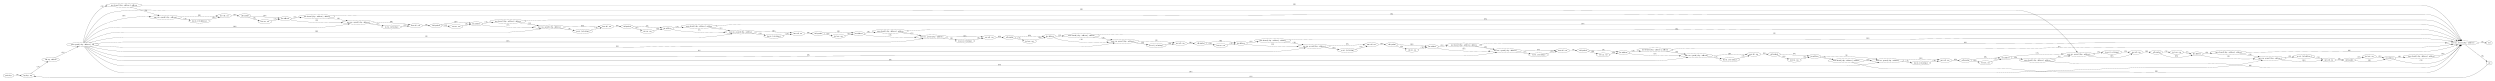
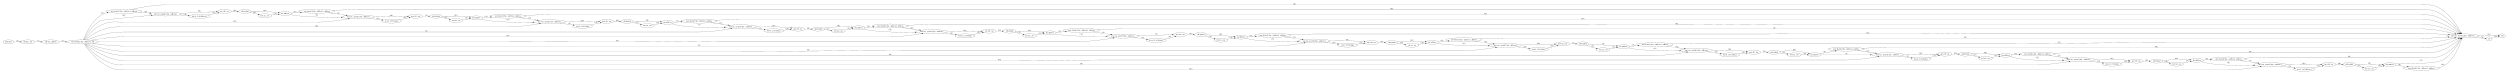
edge "test" -> "rsp rbp , rsp": now "test" -> "retn"
